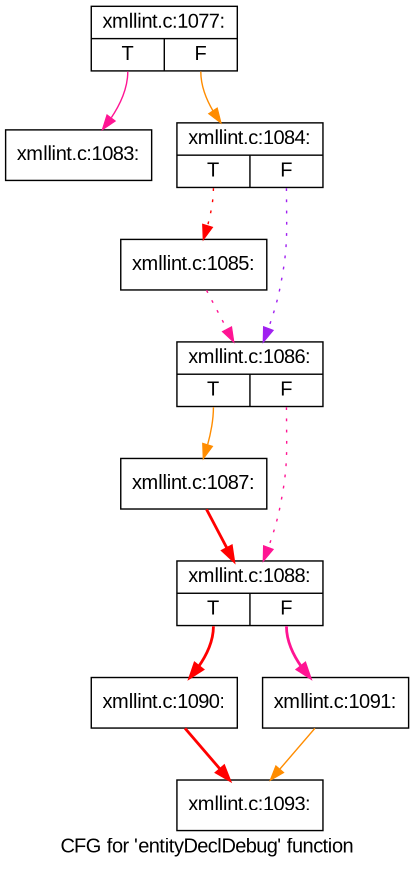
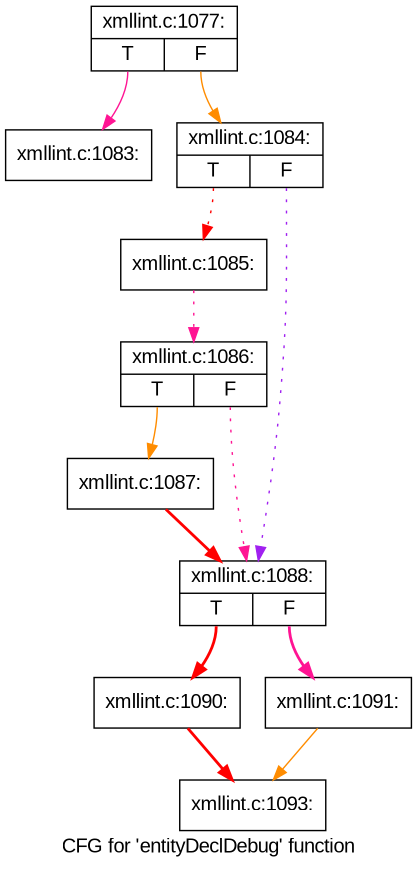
edge "xmllint.c:1084:" -> "xmllint.c:1086:": now "xmllint.c:1084:" -> "xmllint.c:1088:"
